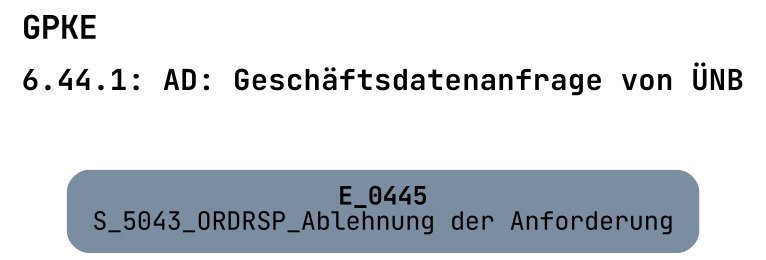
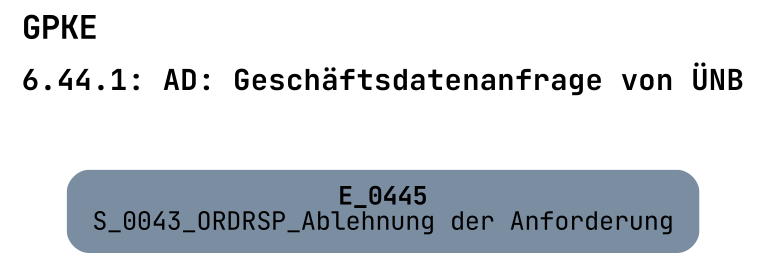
node "E_0445": text "S_5043_ORDRSP_Ablehnung der Anforderung" -> "S_0043_ORDRSP_Ablehnung der Anforderung"
